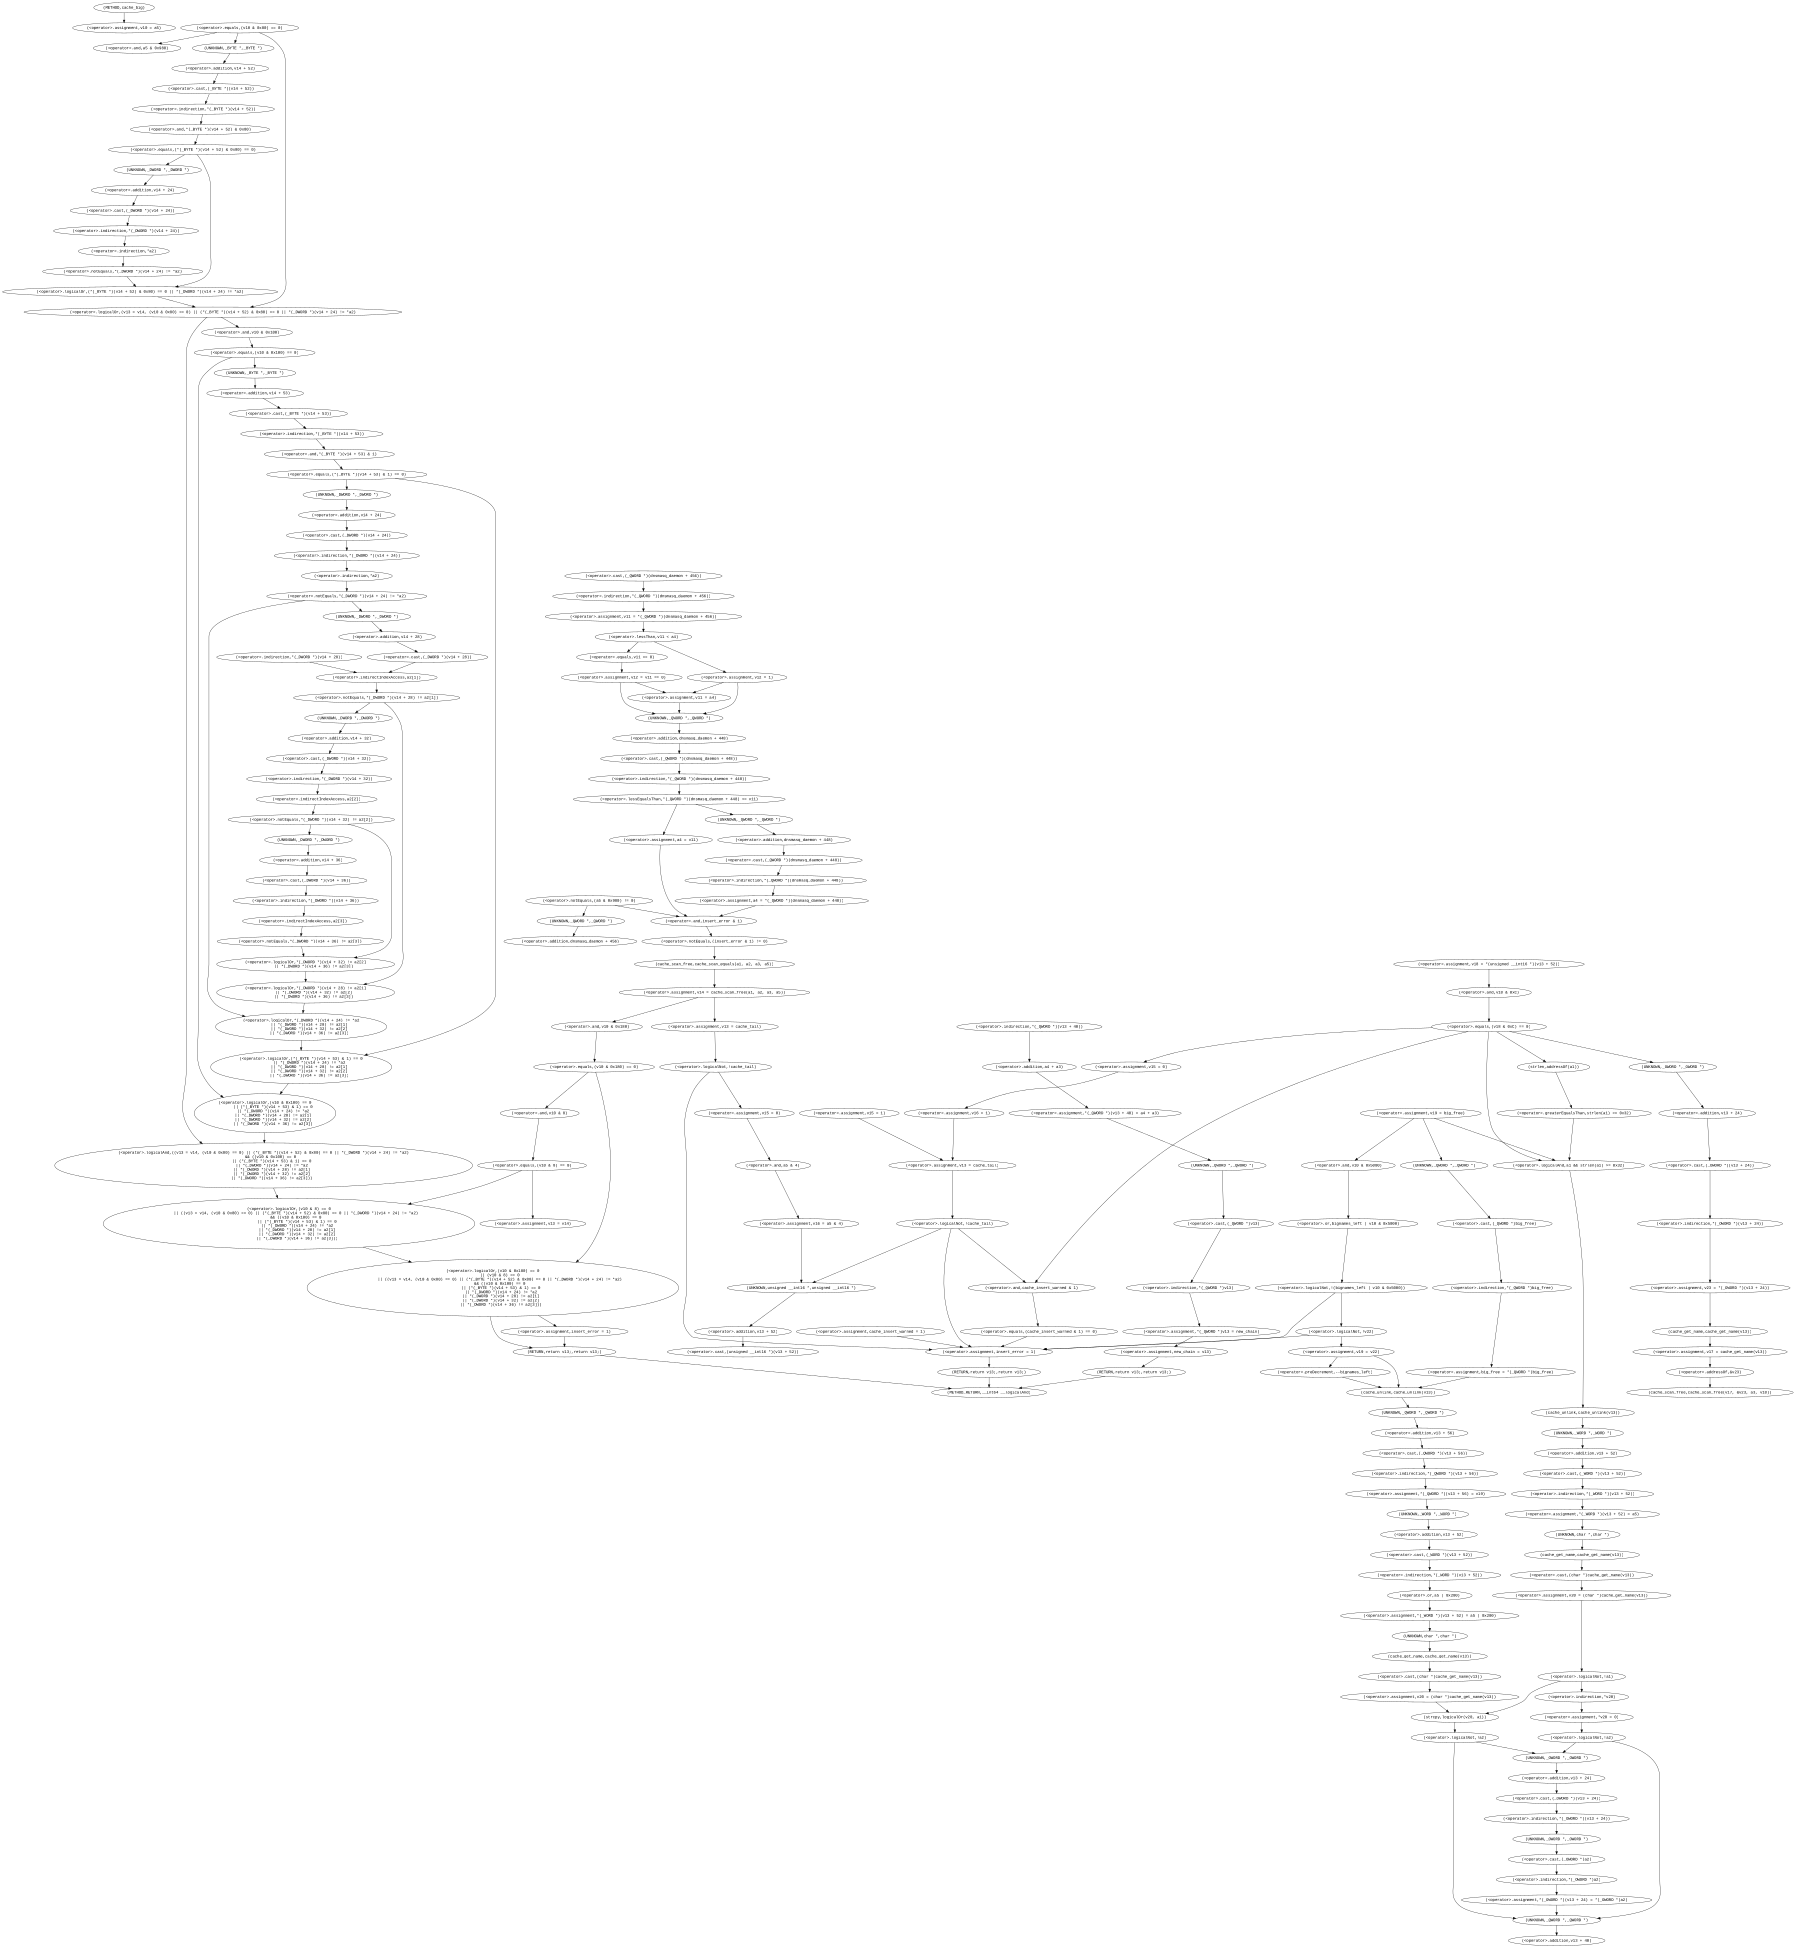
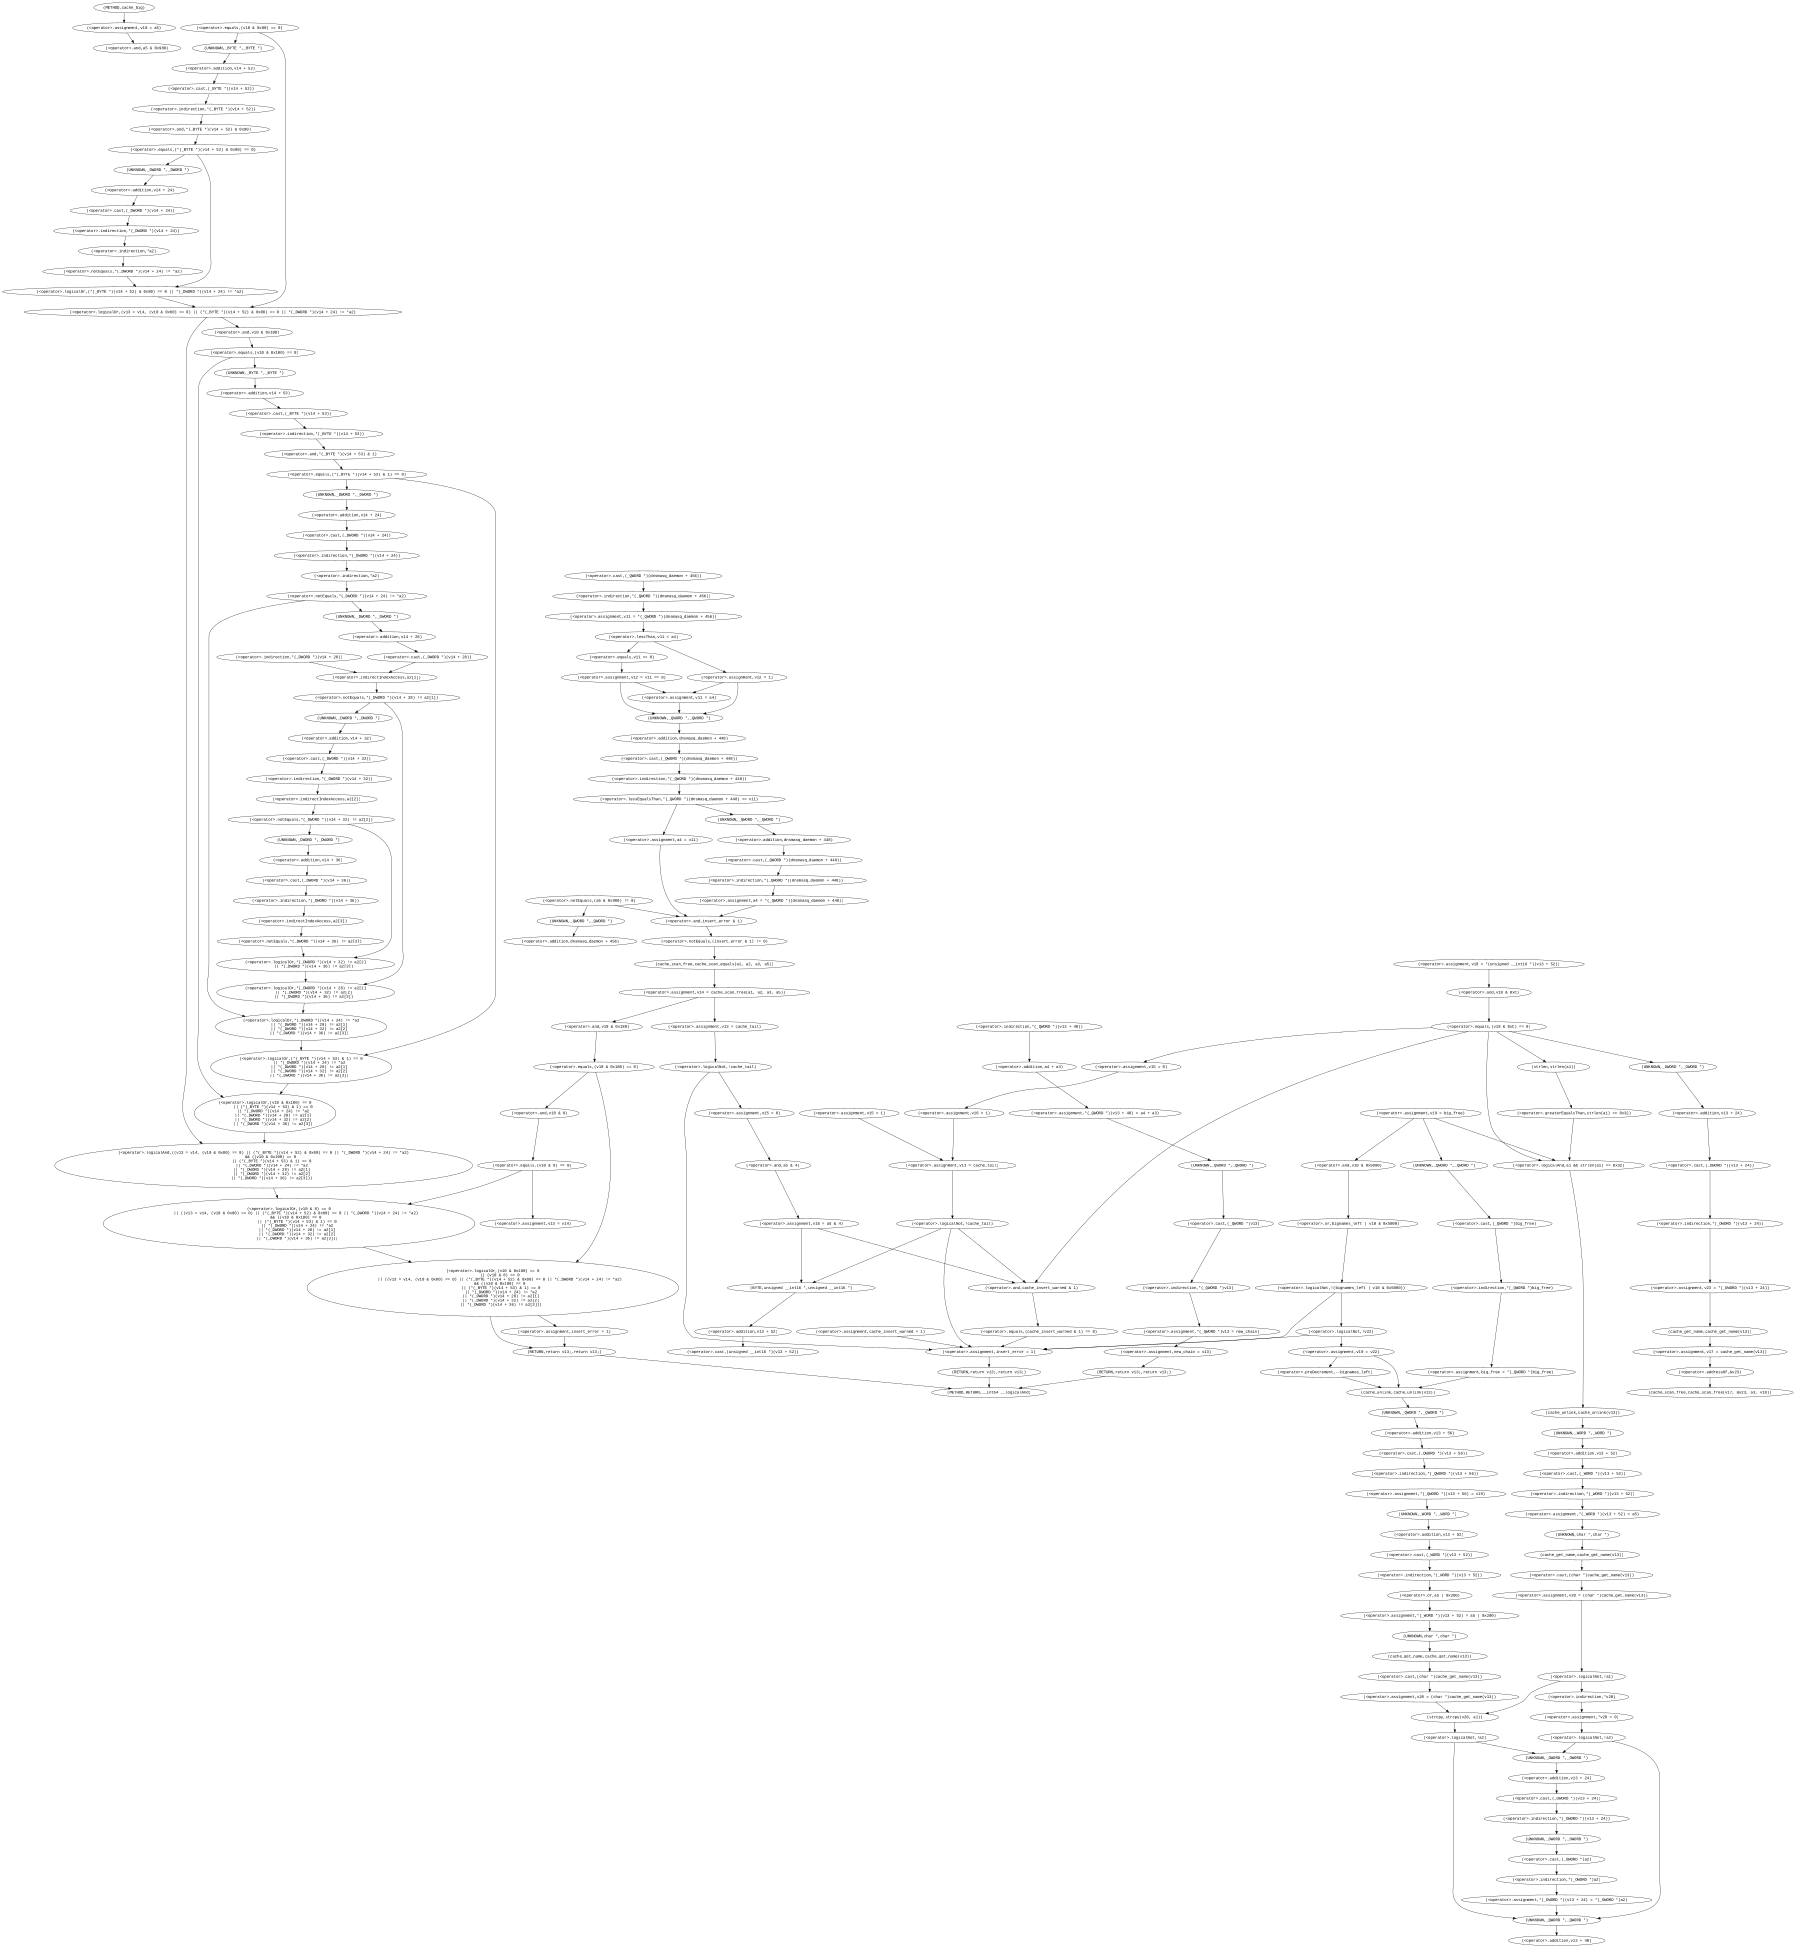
edge "(<operator>.equals,(v10 & 0x80) == 0)" -> "(<operator>.and,a5 & 0x980)": now "(<operator>.assignment,v10 = a5)" -> "(<operator>.and,a5 & 0x980)"
node "(strlen,addressOf(a1))": label "(strlen,addressOf(a1))" -> "(strlen,strlen(a1))"
edge "(<operator>.assignment,v16 = a5 & 4)" -> "(<operator>.and,cache_insert_warned & 1)": added
node "(UNKNOWN,unsigned __int16 *,unsigned __int16 *)": label "(UNKNOWN,unsigned __int16 *,unsigned __int16 *)" -> "(BYTE,unsigned __int16 *,unsigned __int16 *)"
edge "(<operator>.indirection,*(_QWORD *)(v13 + 56))" -> "(<operator>.assignment,*(_QWORD *)(v13 + 56) = v19)": removed
node "(strcpy,logicalOr(v20, a1))": label "(strcpy,logicalOr(v20, a1))" -> "(strcpy,strcpy(v20, a1))"
